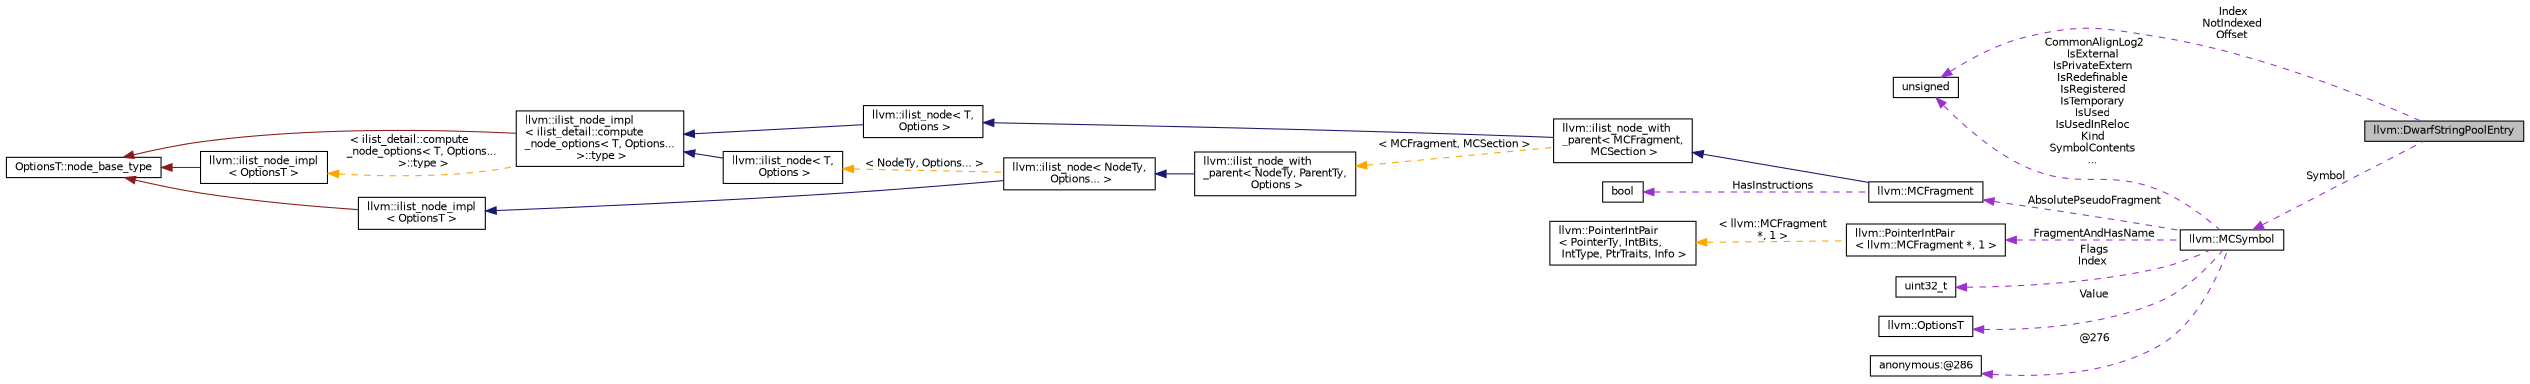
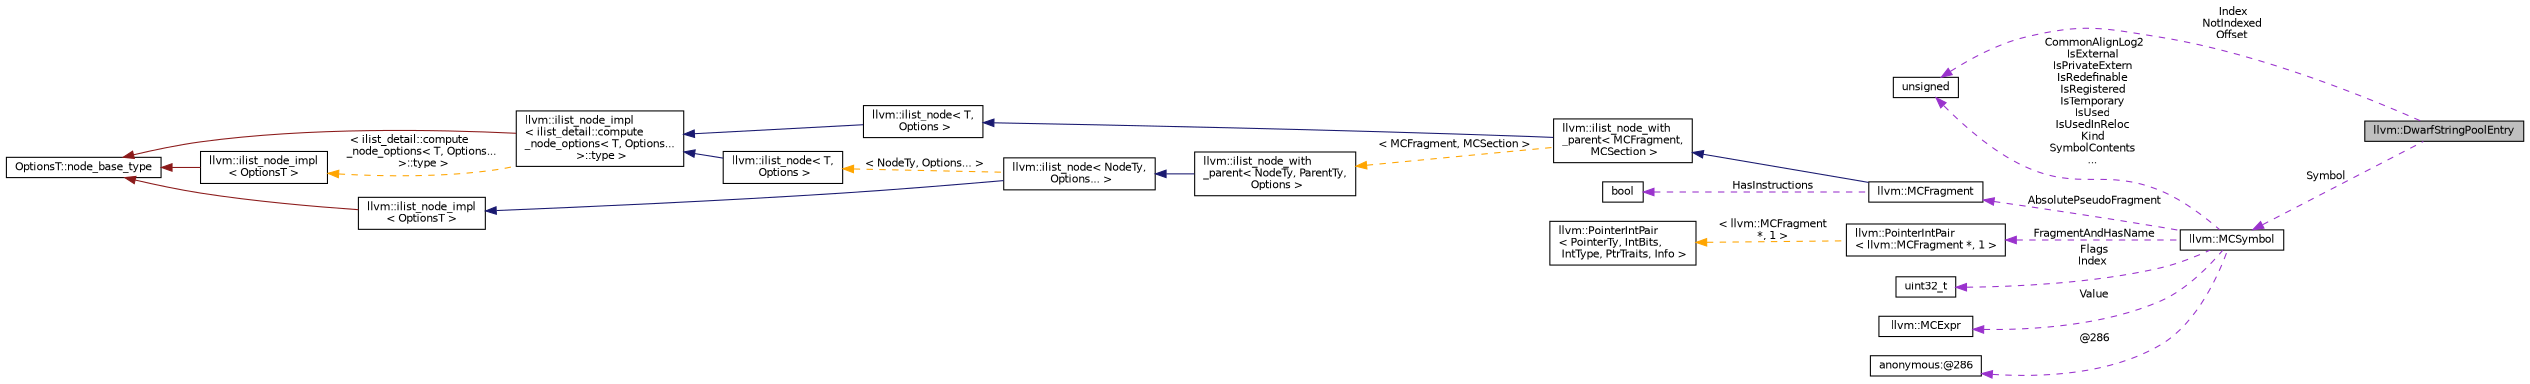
node "llvm::OptionsT": label "llvm::OptionsT" -> "llvm::MCExpr"
edge "llvm::MCSymbol" -> "anonymous:@286": label " @276" -> " @286"
